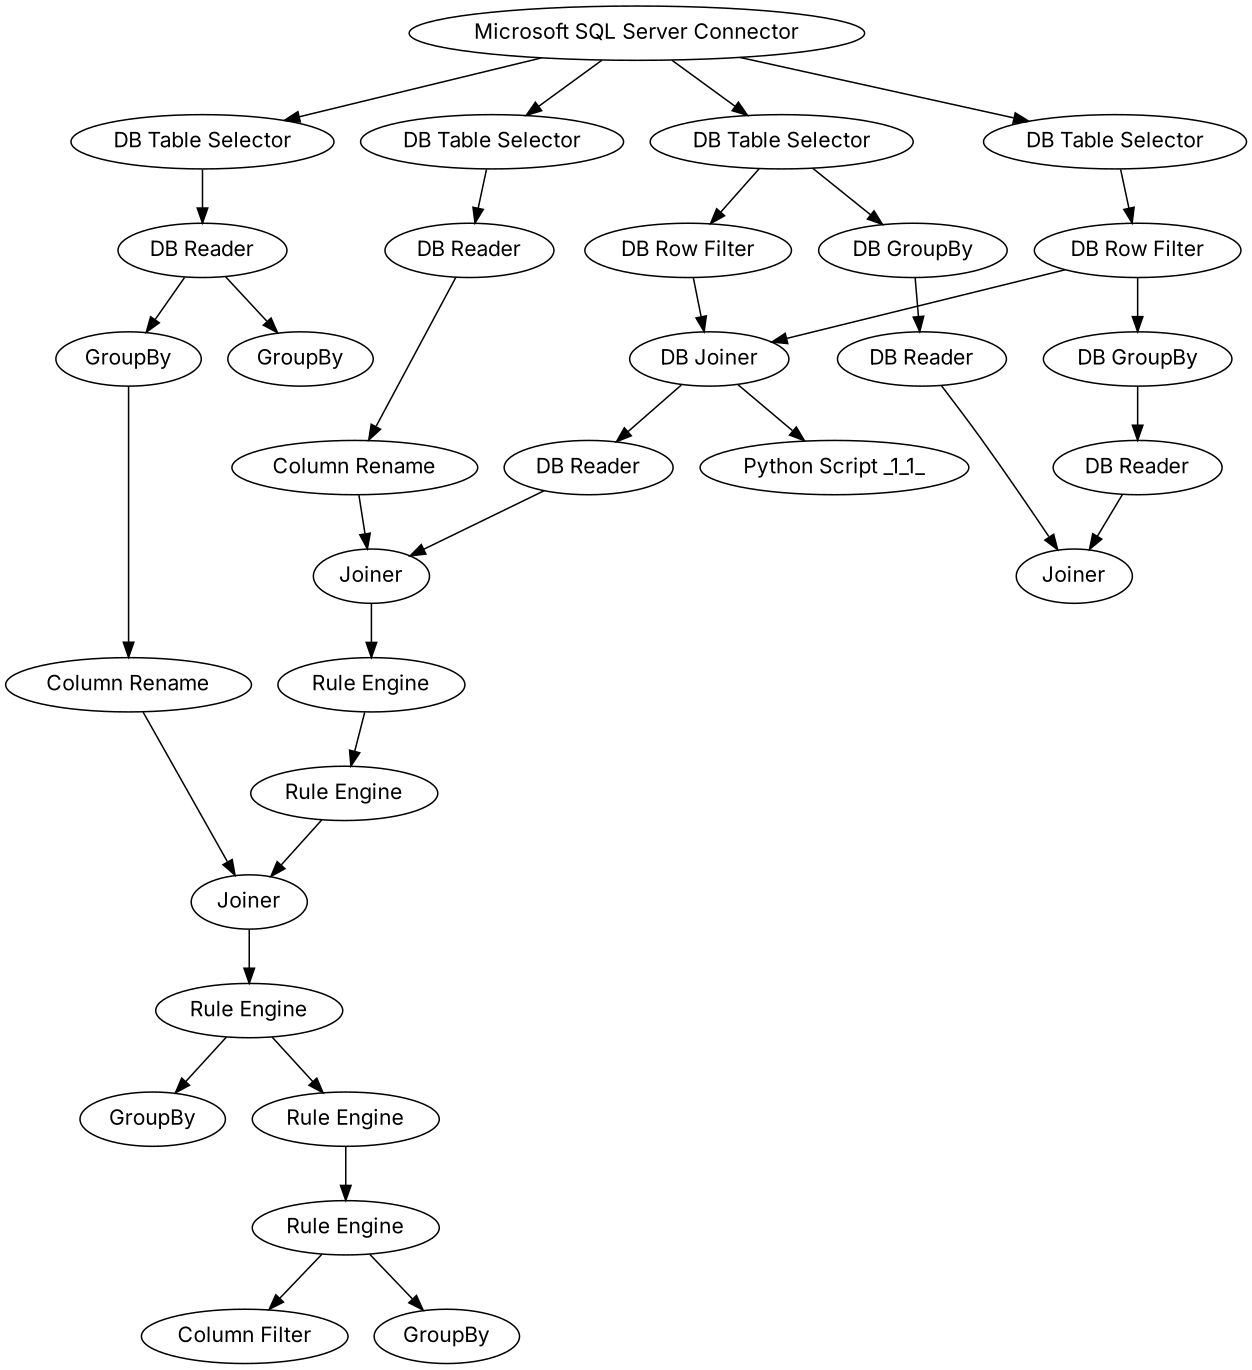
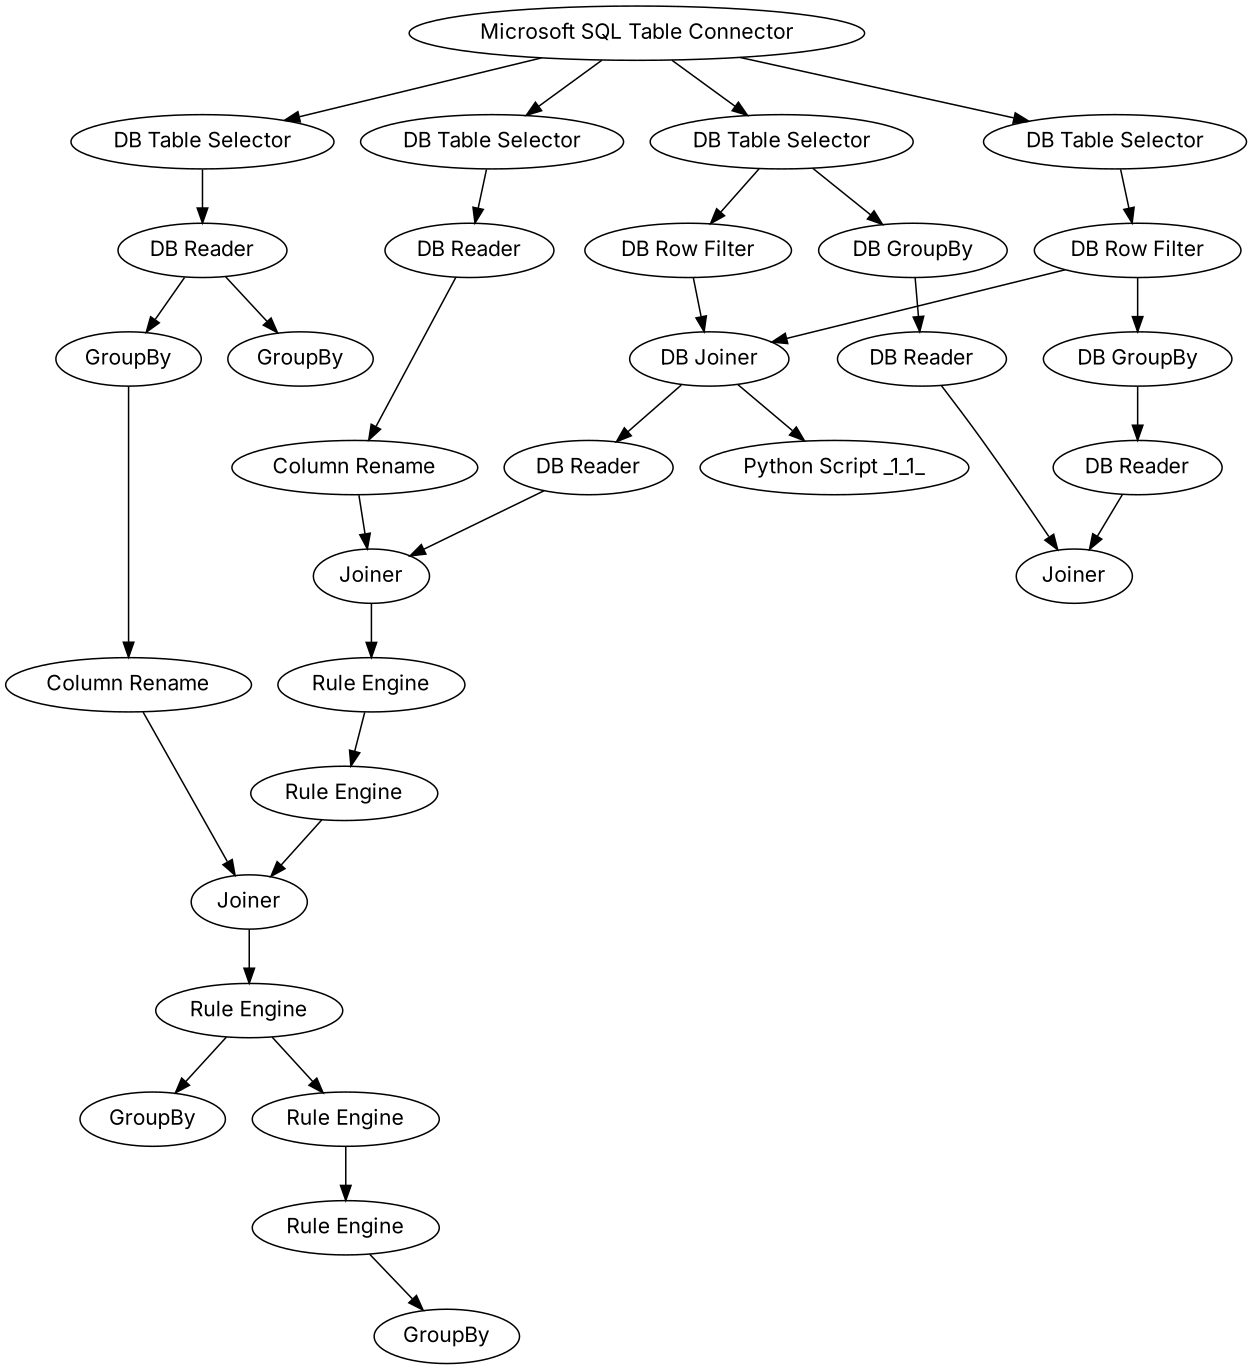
node "Microsoft SQL Server Connector": label "Microsoft SQL Server Connector" -> "Microsoft SQL Table Connector"
node "Column Filter": removed
